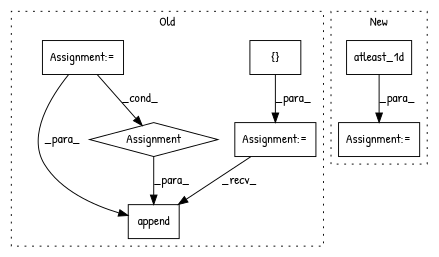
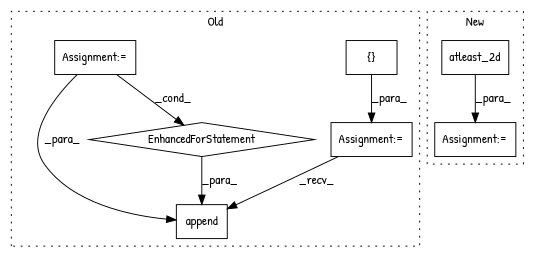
node "atleast_1d": label "atleast_1d" -> "atleast_2d"
node "Assignment": label "Assignment" -> "EnhancedForStatement"
